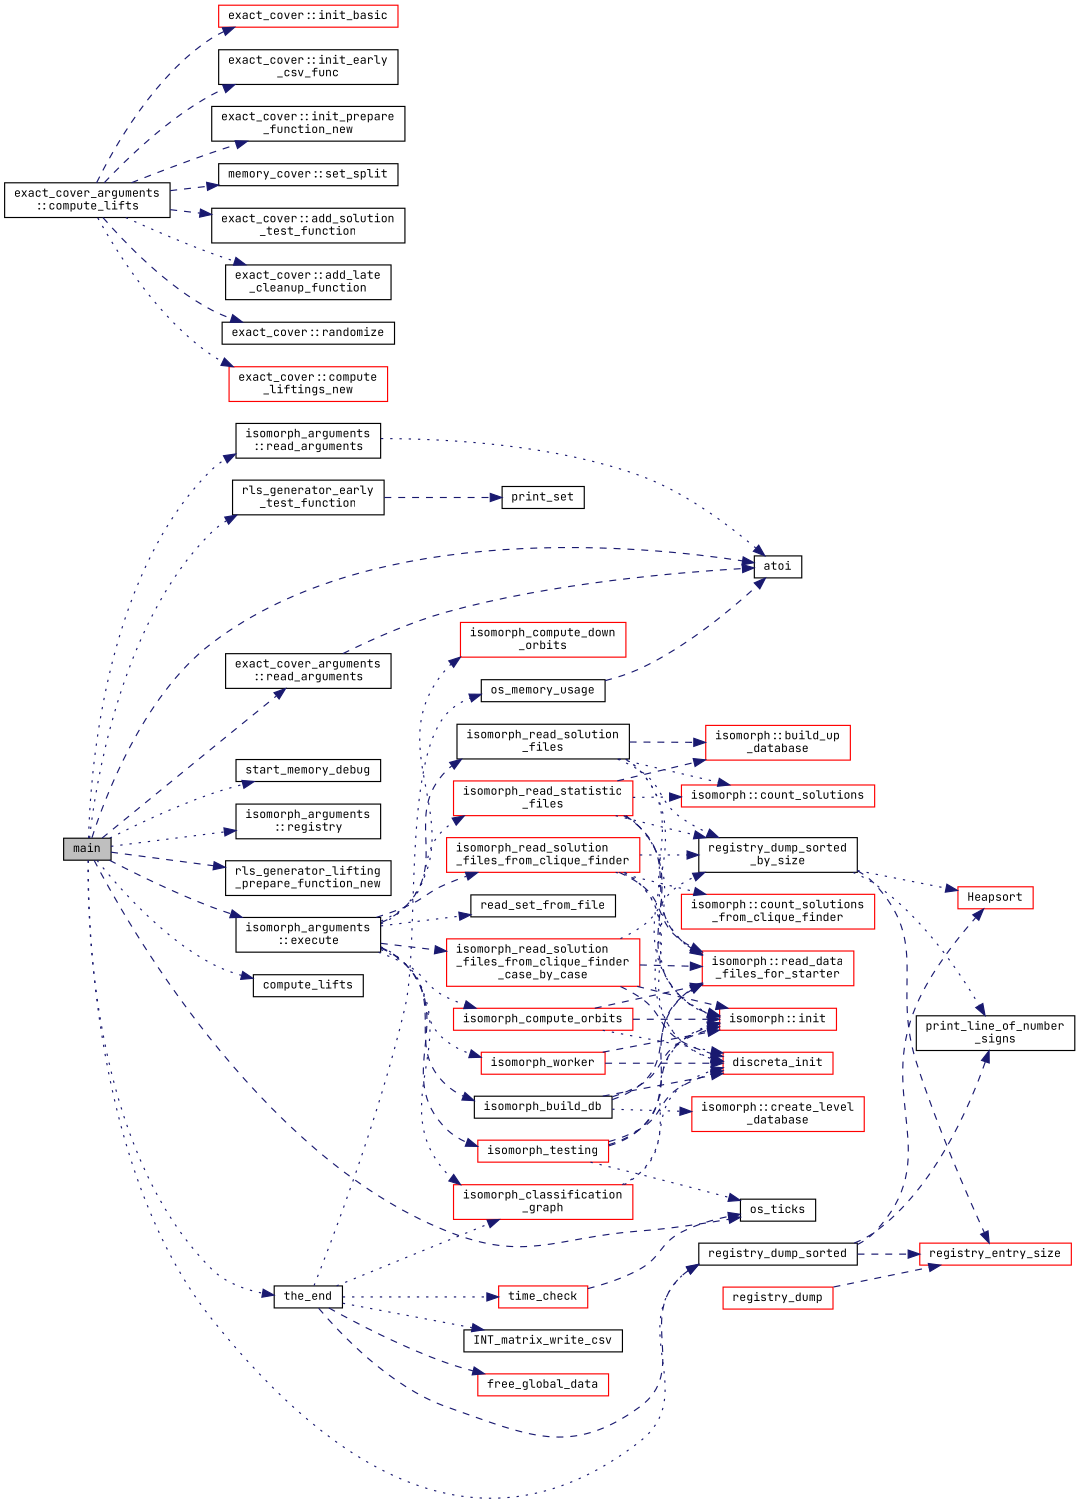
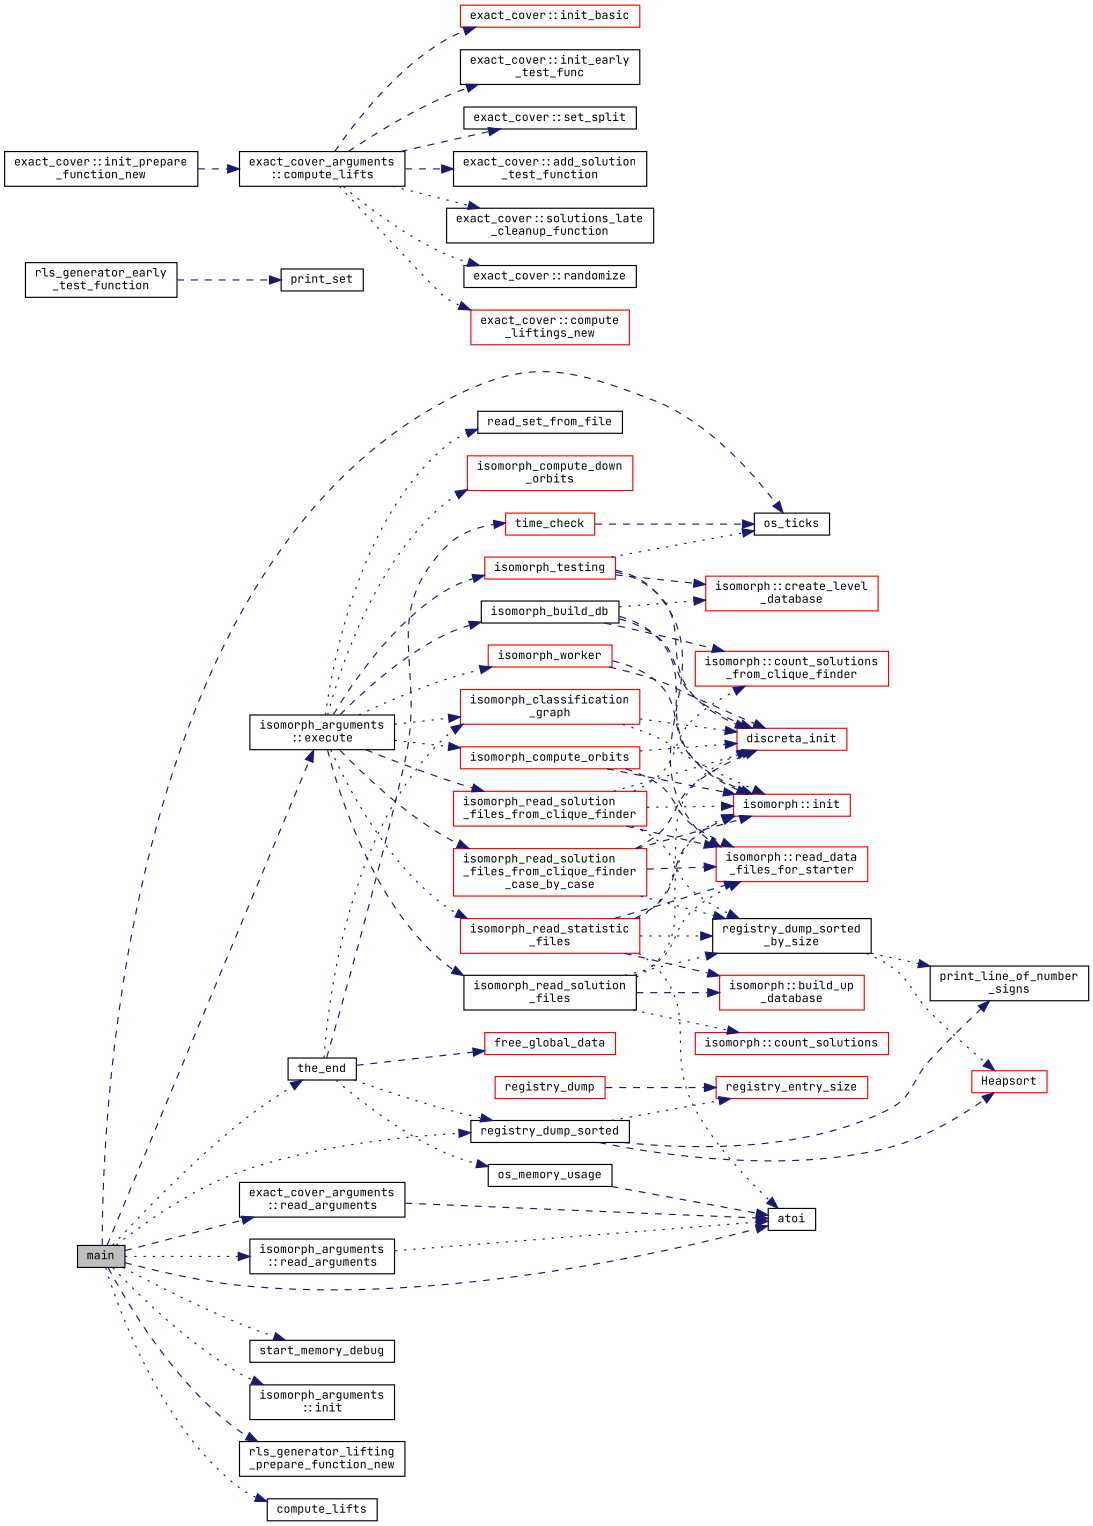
node "exact_cover::init_early _csv_func": label "exact_cover::init_early _csv_func" -> "exact_cover::init_early _test_func"
edge "exact_cover_arguments ::compute_lifts" -> "exact_cover::init_prepare _function_new": reversed
node "memory_cover::set_split": label "memory_cover::set_split" -> "exact_cover::set_split"
edge "exact_cover_arguments ::compute_lifts" -> "exact_cover::randomize": style dashed -> dotted
node "exact_cover::add_late _cleanup_function": label "exact_cover::add_late _cleanup_function" -> "exact_cover::solutions_late _cleanup_function"
edge "main" -> "rls_generator_early _test_function": removed
edge "isomorph_read_statistic _files" -> "isomorph::count_solutions": now "isomorph_read_statistic _files" -> "atoi"
node "isomorph_arguments ::registry": label "isomorph_arguments ::registry" -> "isomorph_arguments ::init"
edge "registry_dump_sorted _by_size" -> "registry_entry_size": removed
edge "isomorph_build_db" -> "isomorph::read_data _files_for_starter": now "isomorph_build_db" -> "isomorph::count_solutions _from_clique_finder"
edge "isomorph_testing" -> "isomorph::init": now "isomorph_testing" -> "isomorph::create_level _database"
edge "registry_dump_sorted" -> "registry_entry_size": style dashed -> dotted
edge "the_end" -> "time_check": style dotted -> dashed
node "INT_matrix_write_csv": removed
edge "the_end" -> "registry_dump_sorted": style dashed -> dotted
